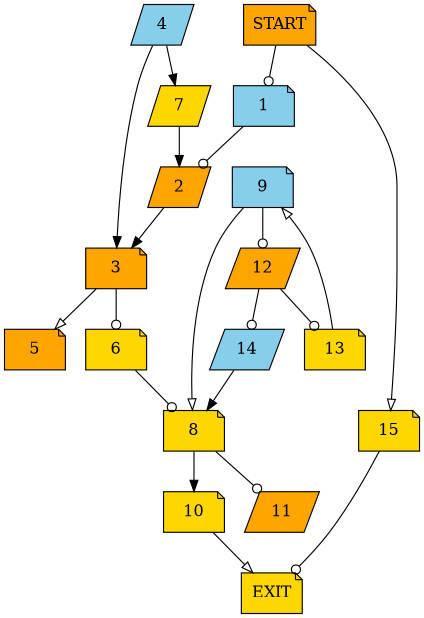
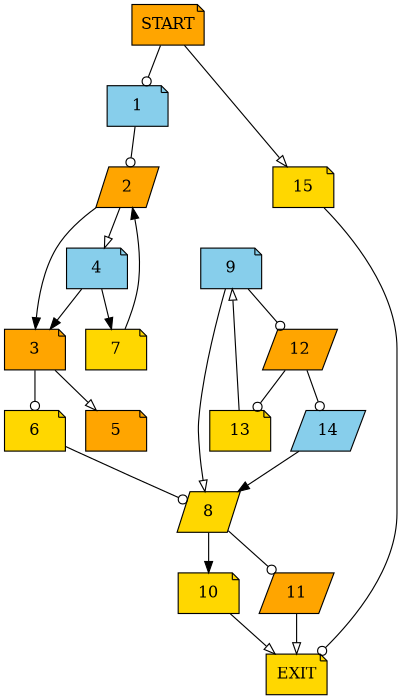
node "4": shape parallelogram -> note
node "7": shape parallelogram -> note
edge "2" -> "4": added
node "8": shape note -> parallelogram
edge "11" -> "EXIT": added
